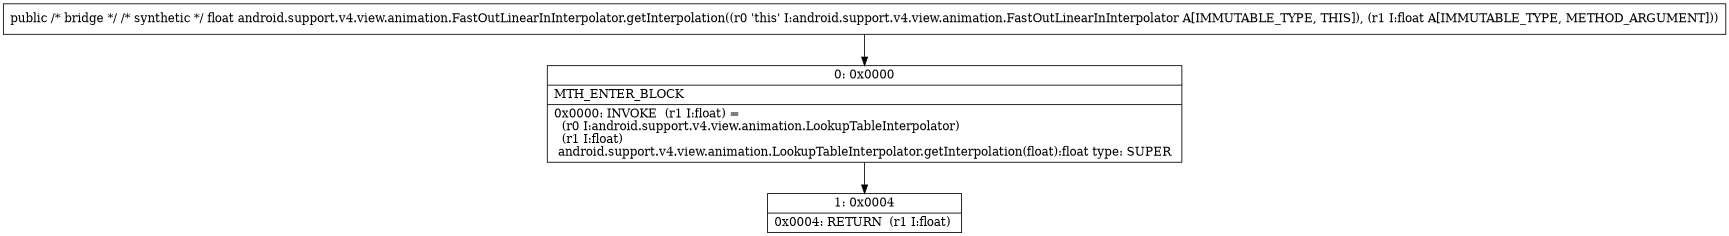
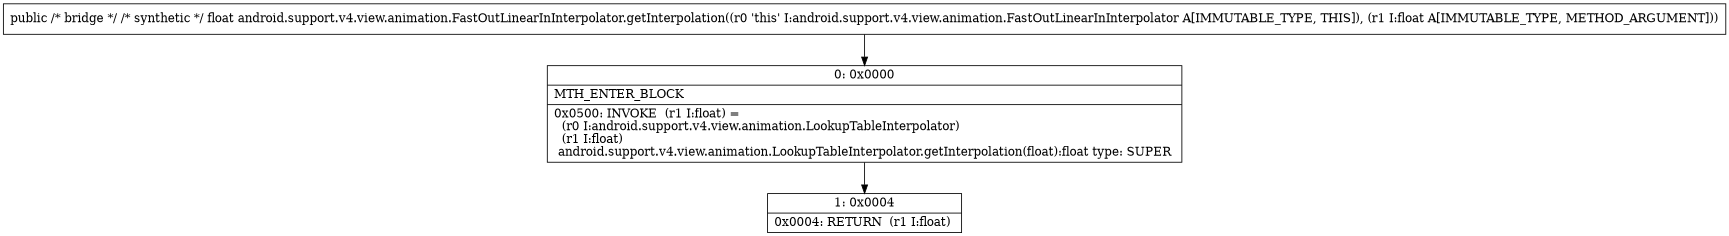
node "0: 0x0000": text "0x0000: INVOKE  (r1 I:float) =" -> "0x0500: INVOKE  (r1 I:float) ="
